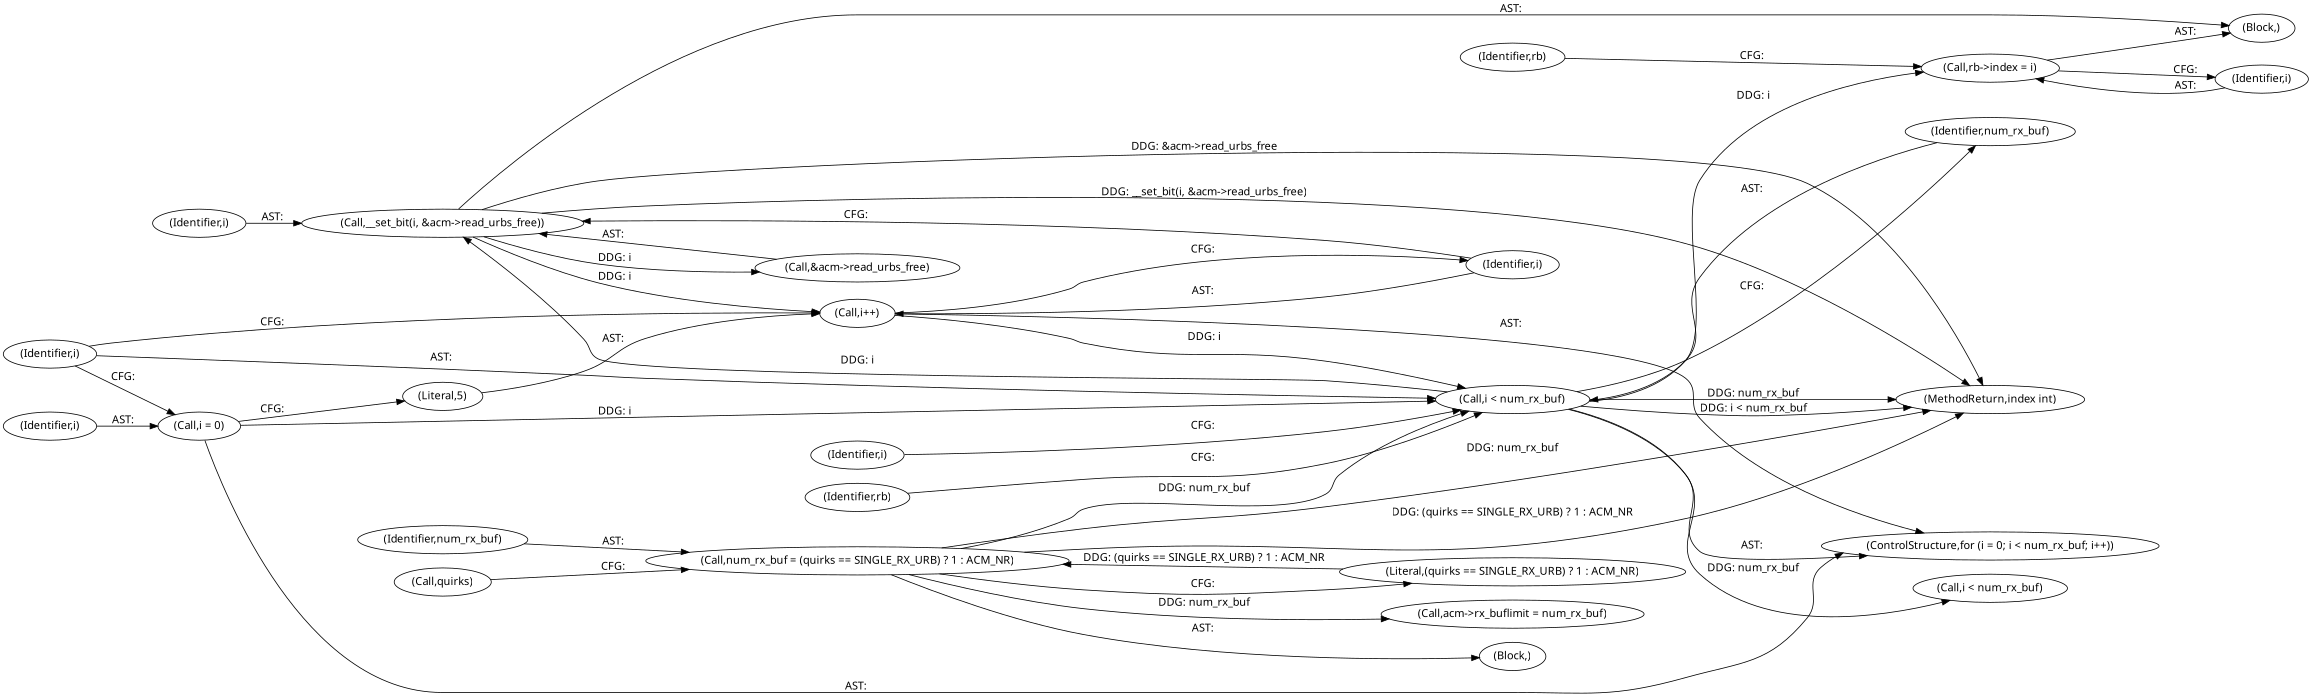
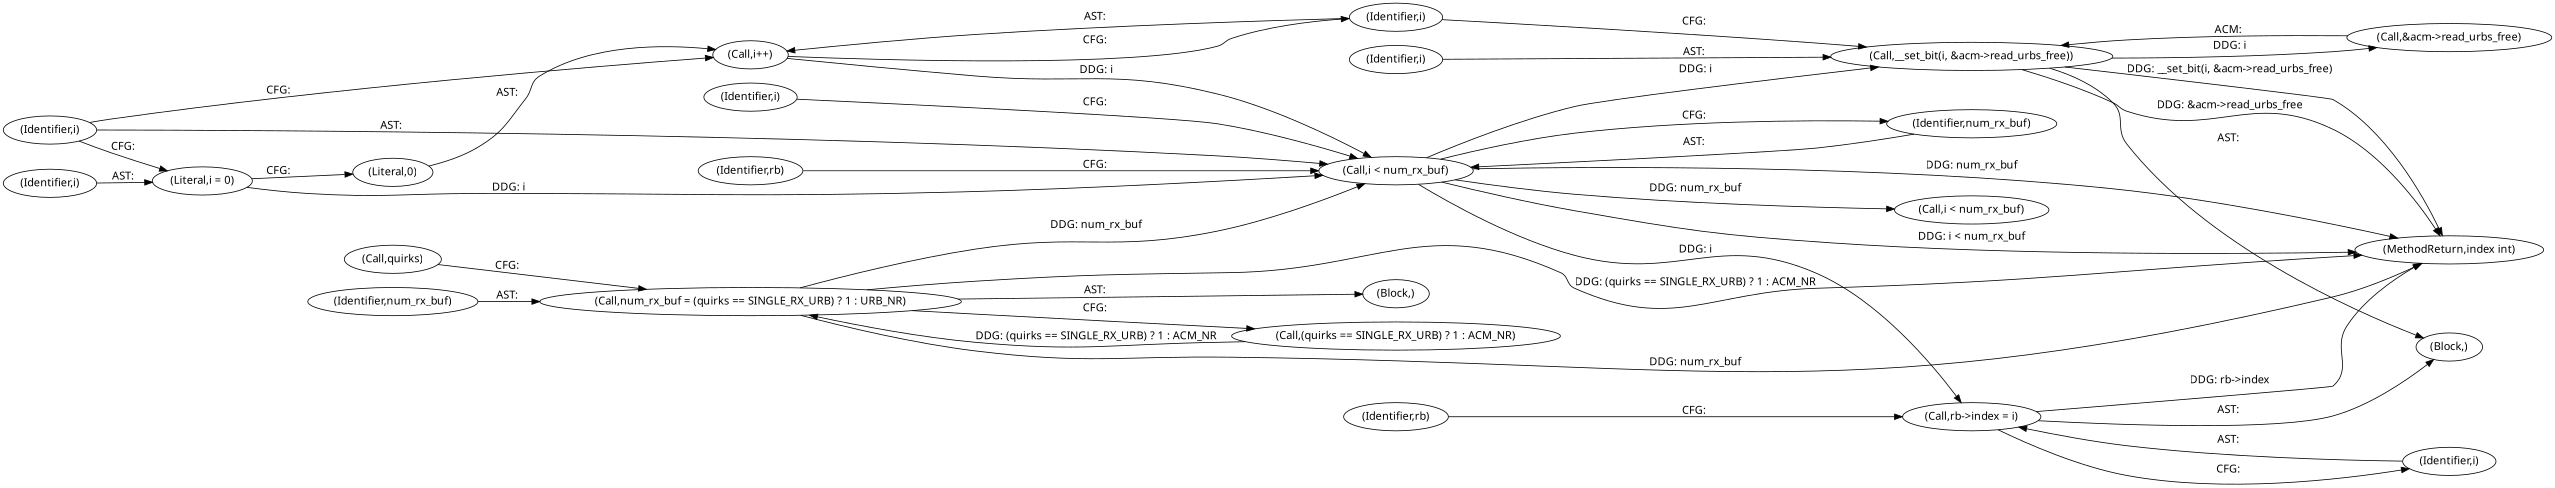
edge "(Call,&acm->read_urbs_free)" -> "(Call,__set_bit(i, &acm->read_urbs_free))": label "AST: " -> "ACM: "
edge "(Call,__set_bit(i, &acm->read_urbs_free))" -> "(Call,i++)": removed, label "DDG: i"
edge "(Call,rb->index = i)" -> "(MethodReturn,index int)": added, label "DDG: rb->index"
node "(Literal,5)": label "(Literal,5)" -> "(Literal,0)"
node "(Call,i = 0)": label "(Call,i = 0)" -> "(Literal,i = 0)"
node "(ControlStructure,for (i = 0; i < num_rx_buf; i++))": removed
node "(Call,num_rx_buf = (quirks == SINGLE_RX_URB) ? 1 : ACM_NR)": label "(Call,num_rx_buf = (quirks == SINGLE_RX_URB) ? 1 : ACM_NR)" -> "(Call,num_rx_buf = (quirks == SINGLE_RX_URB) ? 1 : URB_NR)"
node "(Literal,(quirks == SINGLE_RX_URB) ? 1 : ACM_NR)": label "(Literal,(quirks == SINGLE_RX_URB) ? 1 : ACM_NR)" -> "(Call,(quirks == SINGLE_RX_URB) ? 1 : ACM_NR)"
node "(Call,acm->rx_buflimit = num_rx_buf)": removed
